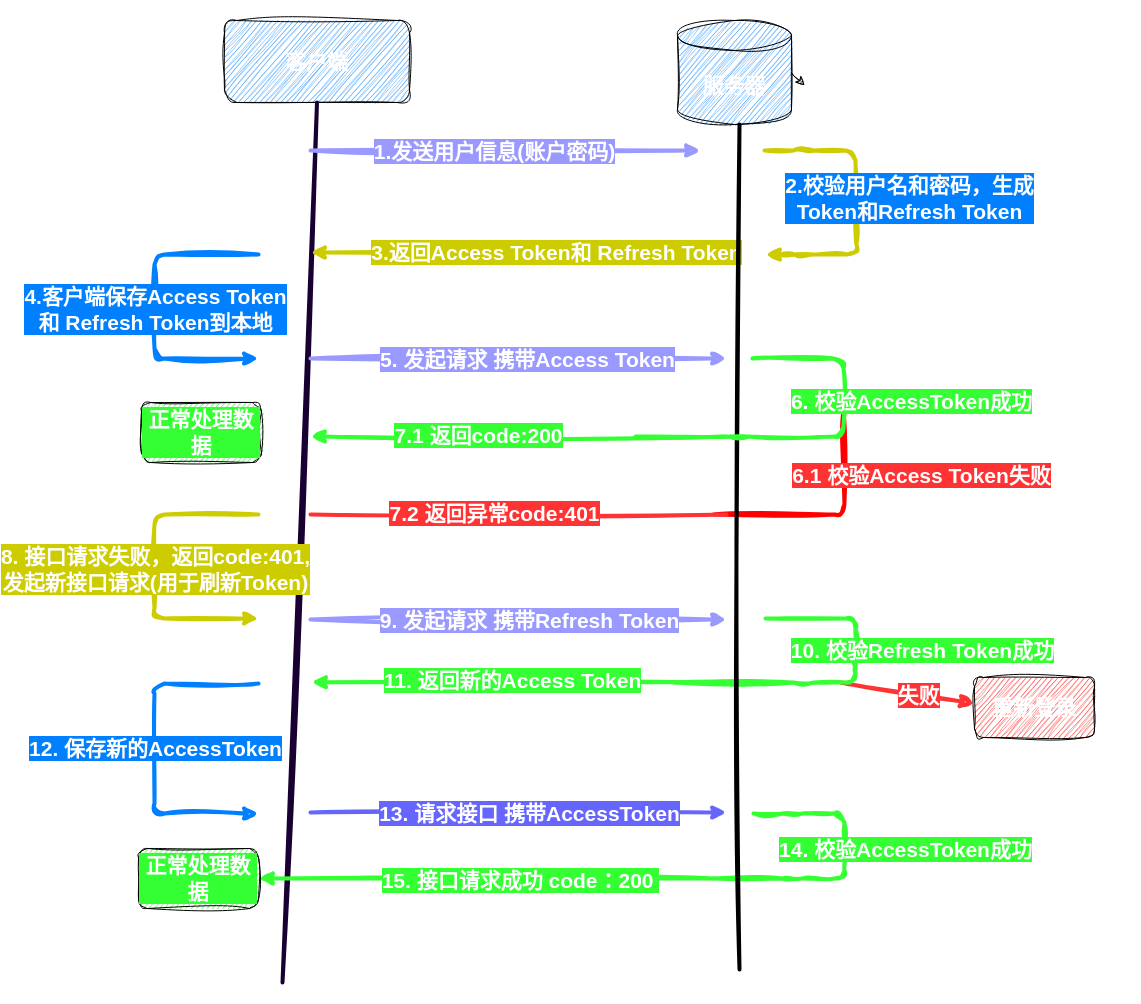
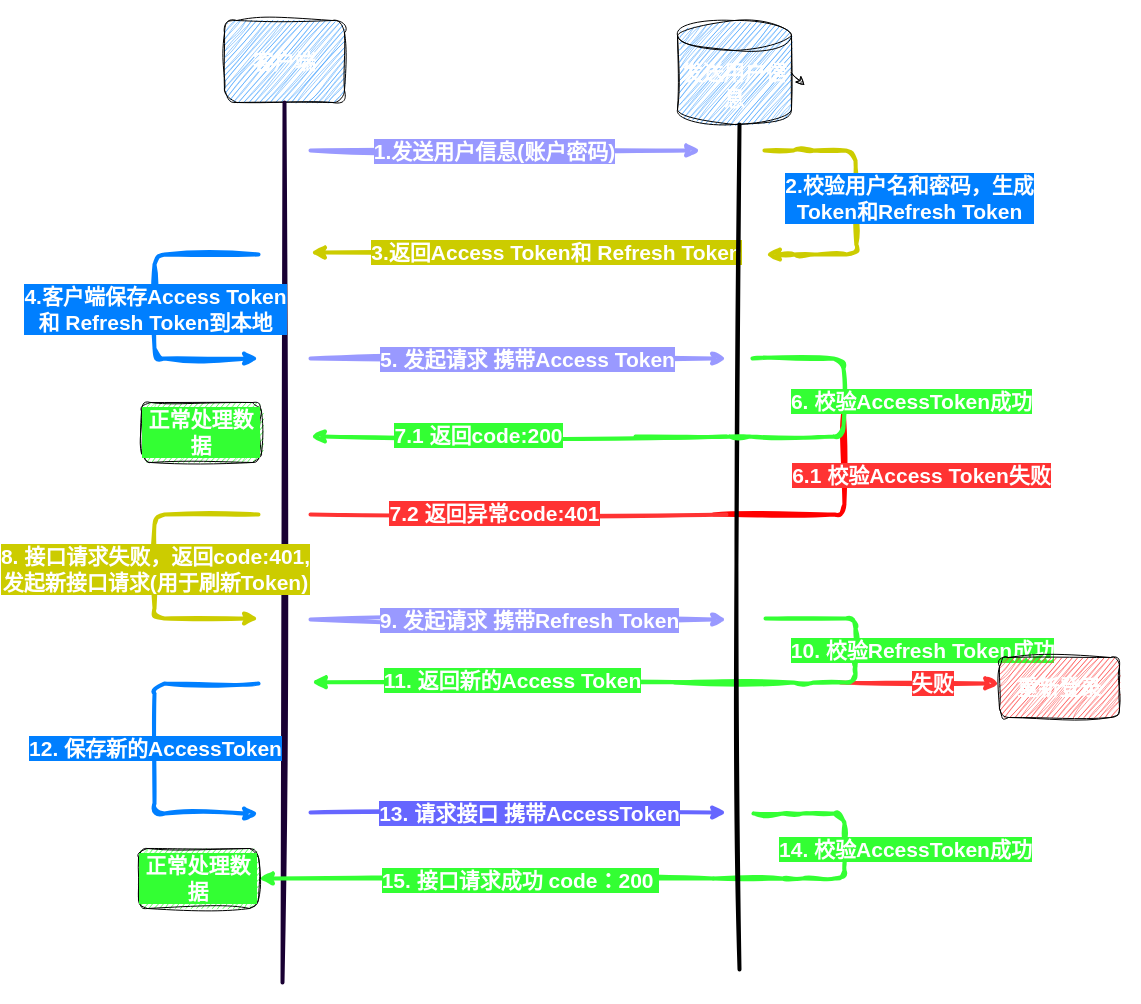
node "客户端": size 185x82 -> 120x82
node "服务器": label "服务器" -> "发送用户信息"
node "重新登录": moved (1035, 708) -> (1060, 688)
